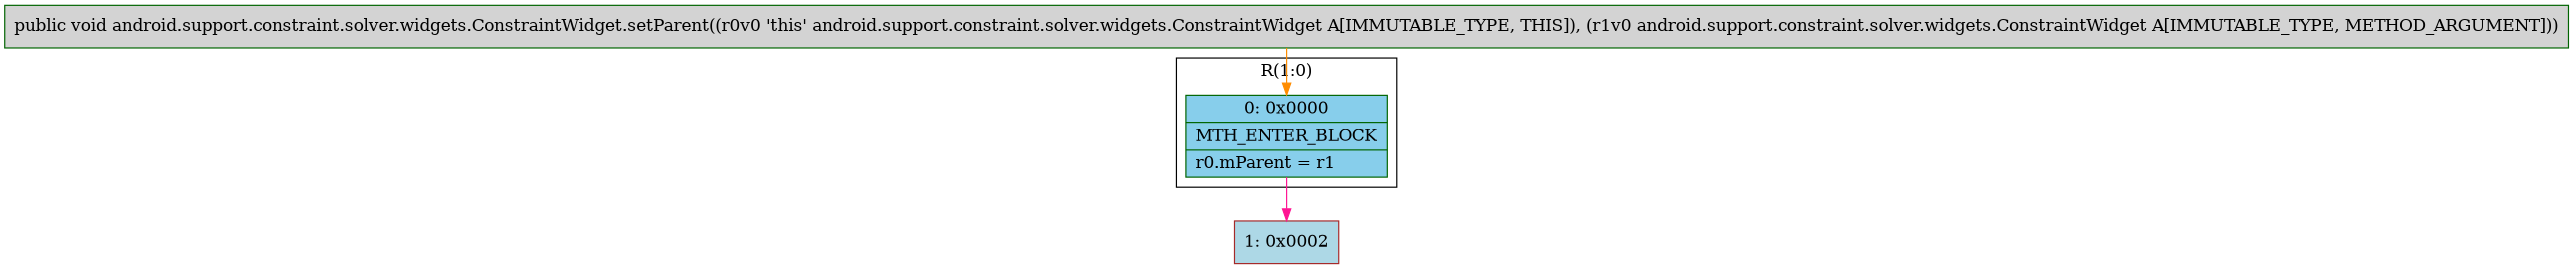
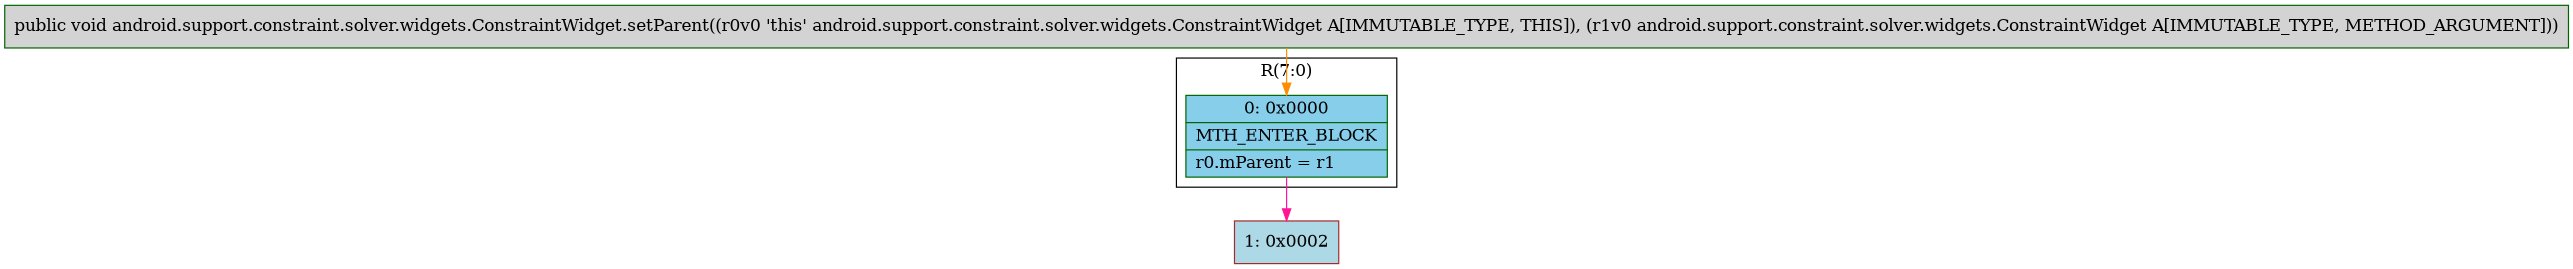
cluster "R(1:0)": label "R(1:0)" -> "R(7:0)"
